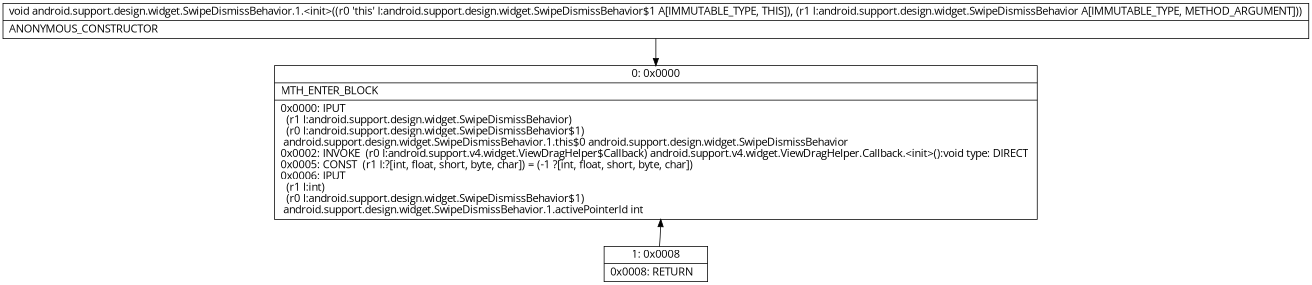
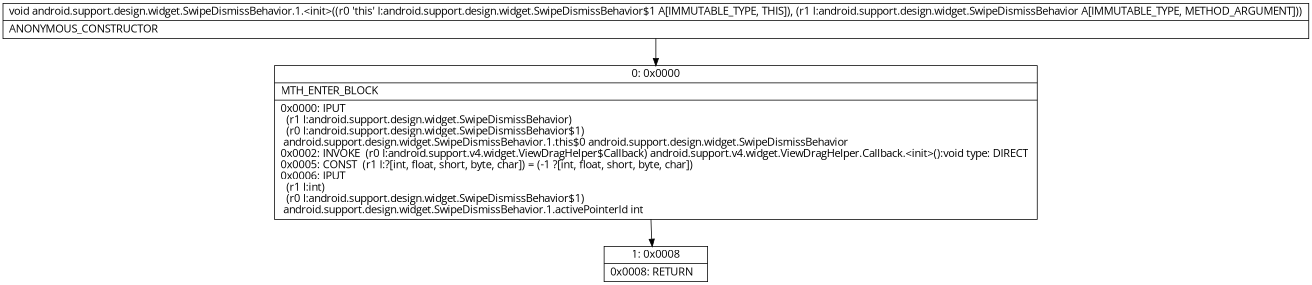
edge "1: 0x0008" -> "0: 0x0000": reversed
